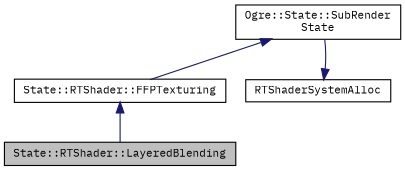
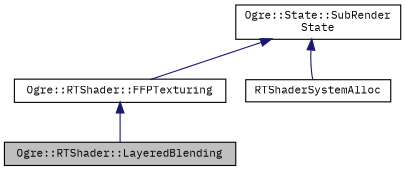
edge "Ogre::State::SubRender State" -> "RTShaderSystemAlloc": reversed
node "State::RTShader::FFPTexturing": label "State::RTShader::FFPTexturing" -> "Ogre::RTShader::FFPTexturing"
node "State::RTShader::LayeredBlending": label "State::RTShader::LayeredBlending" -> "Ogre::RTShader::LayeredBlending"
